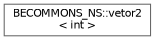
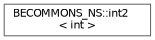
node "BECOMMONS_NS::vetor2 < int >": label "BECOMMONS_NS::vetor2 < int >" -> "BECOMMONS_NS::int2 < int >"
